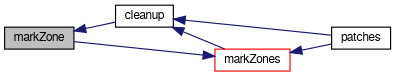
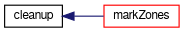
node "markZone": removed
node "patches": removed
